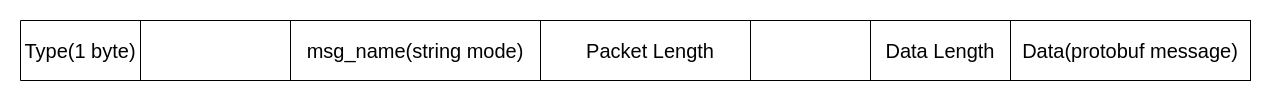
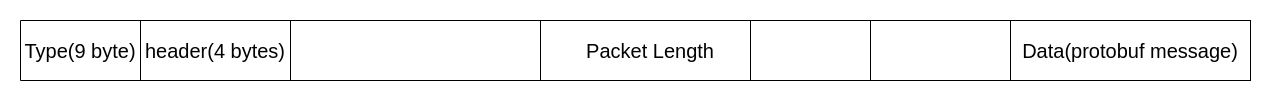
node "Type(1 byte)": label "Type(1 byte)" -> "Type(9 byte)"
node "header(4 bytes)": added
node "msg_name(string mode)": removed
node "Data Length": removed
